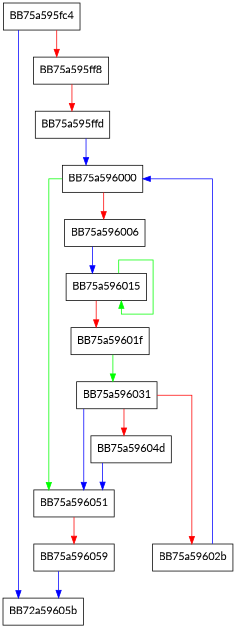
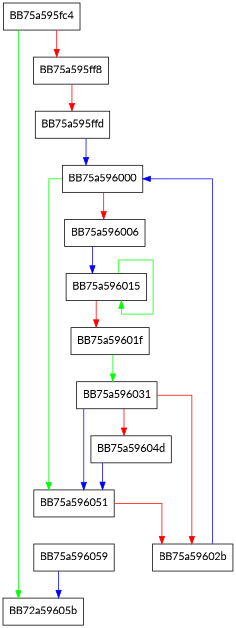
edge "BB75a595fc4" -> "BB72a59605b": color blue -> green
edge "BB75a596051" -> "BB75a596059": now "BB75a596051" -> "BB75a59602b"
